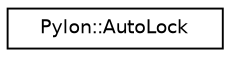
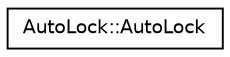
node "Pylon::AutoLock": label "Pylon::AutoLock" -> "AutoLock::AutoLock"
